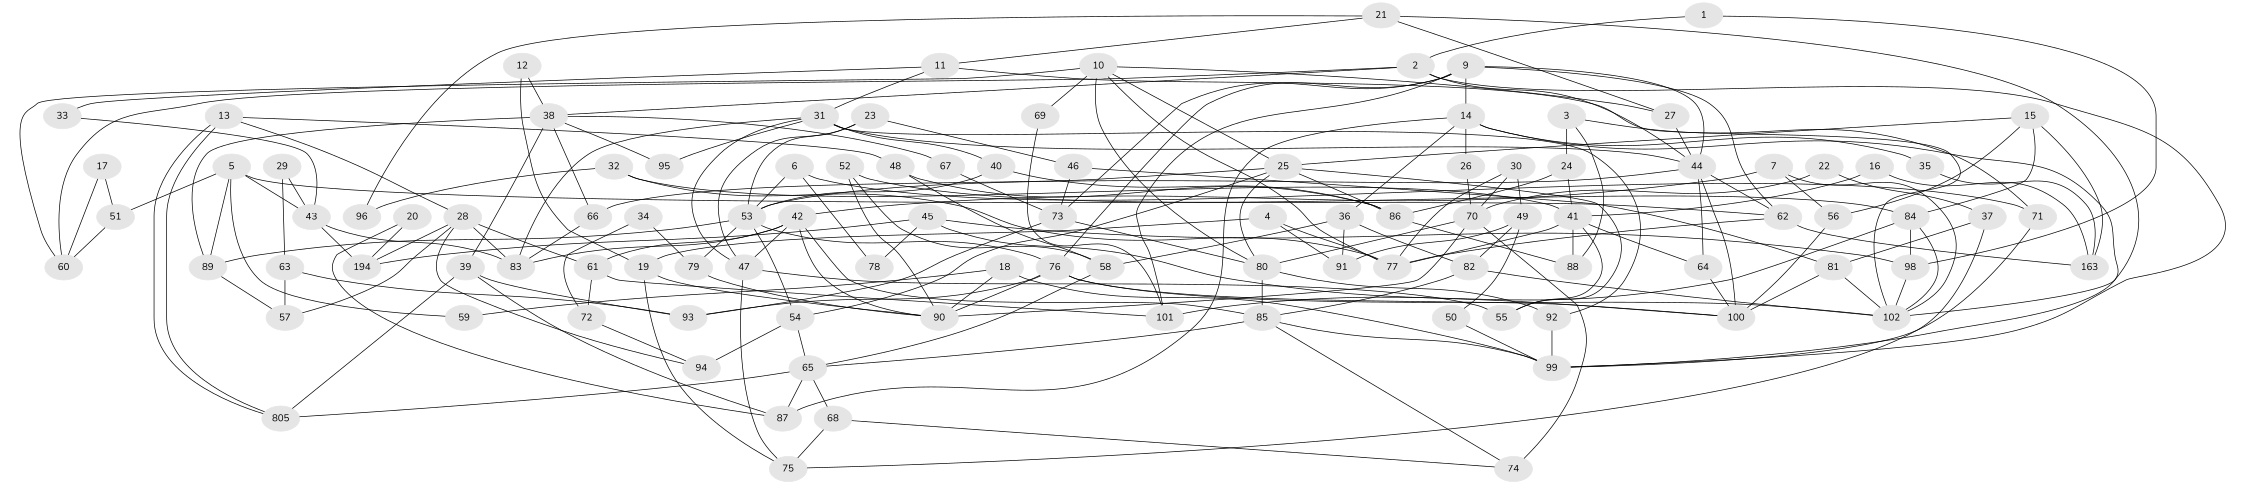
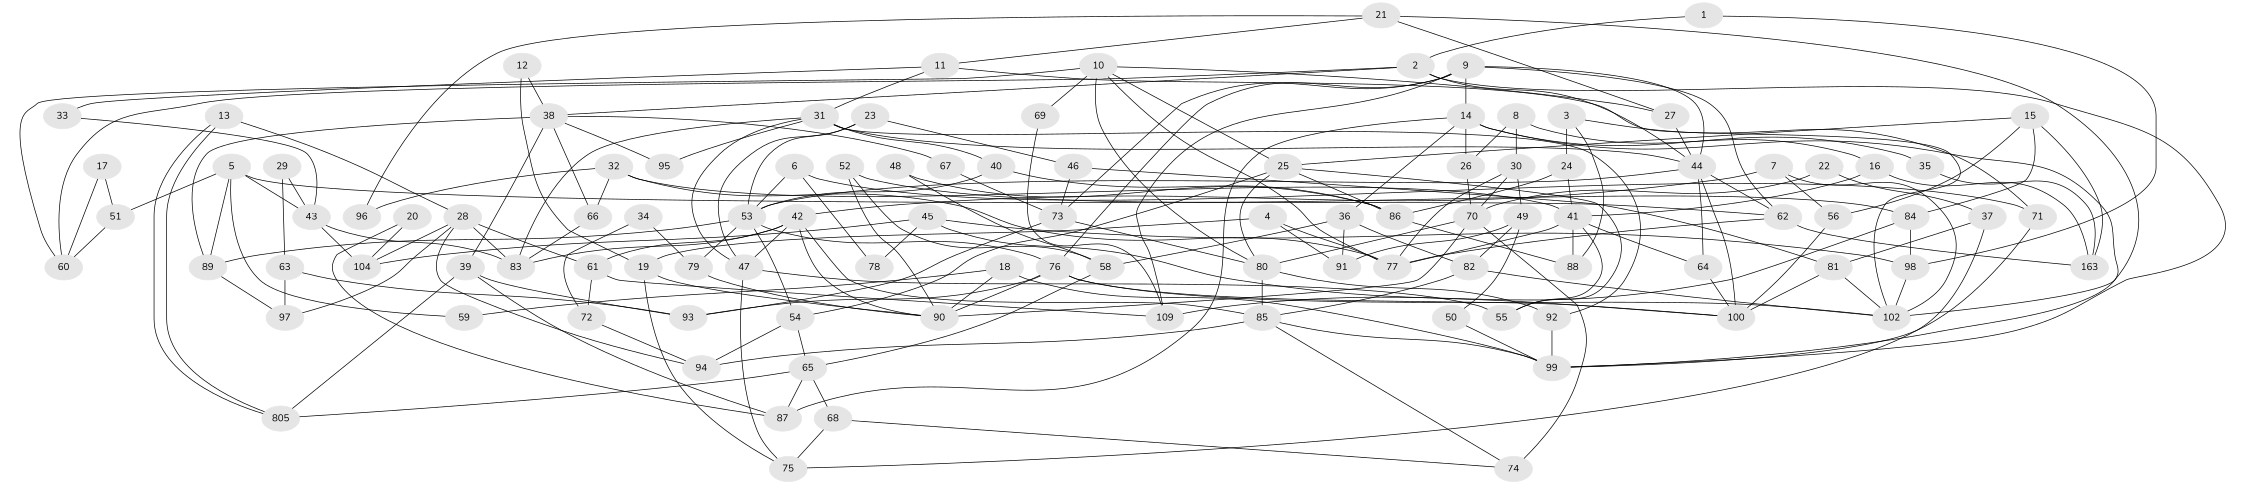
node "8": added
edge "13" -- "48": removed
edge "25" -- "66": now "32" -- "66"
node "194": label "194" -> "104"
edge "84" -- "102": removed
node "57": label "57" -> "97"
node "101": label "101" -> "109"
edge "85" -- "65": now "85" -- "94"
